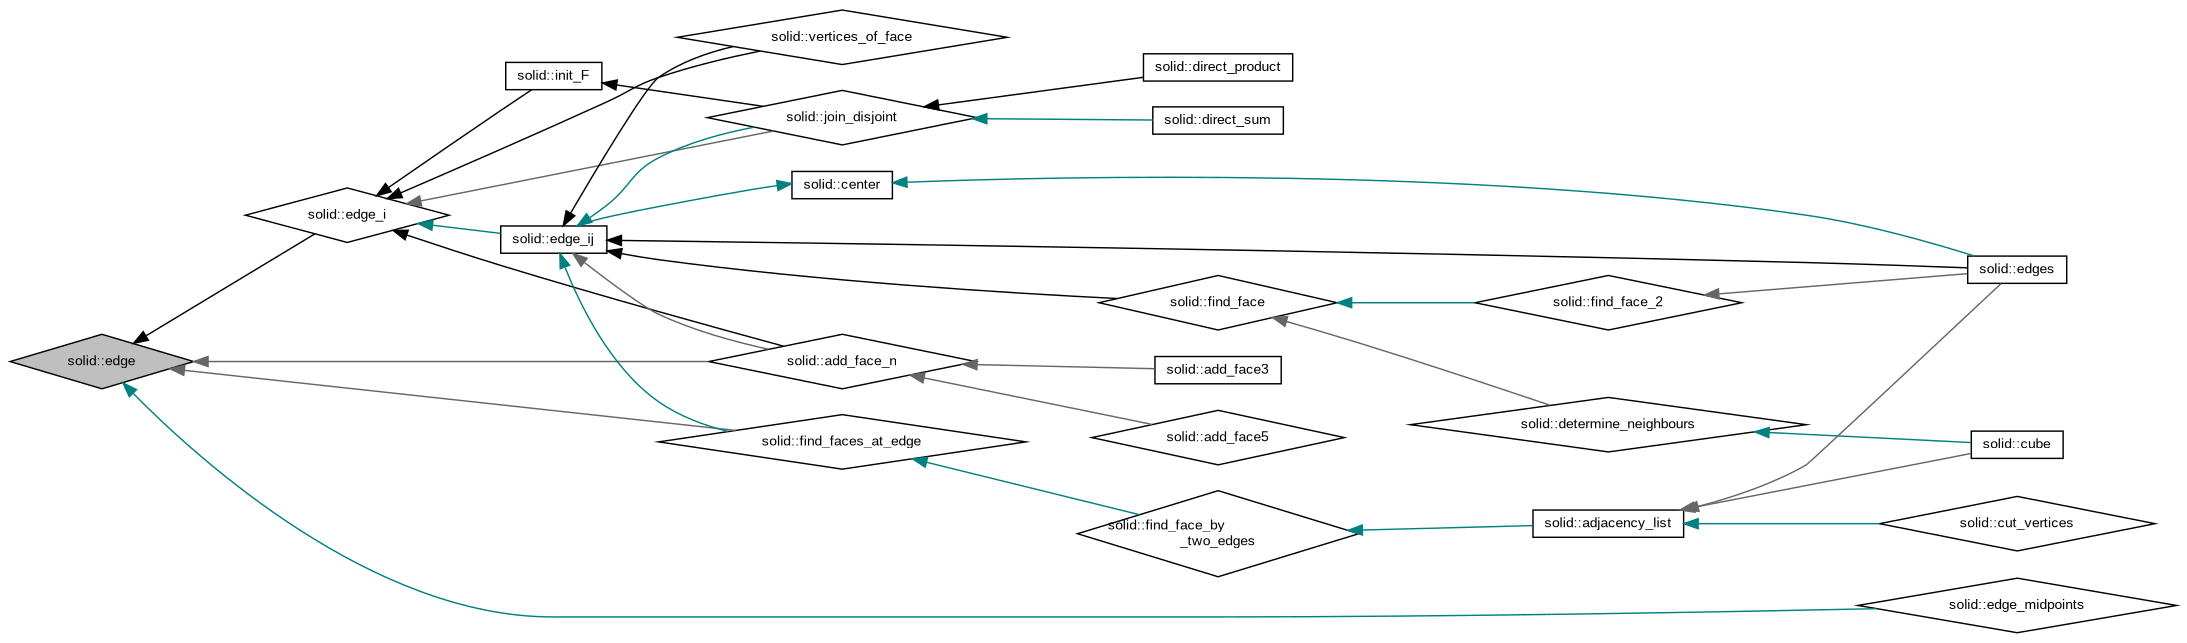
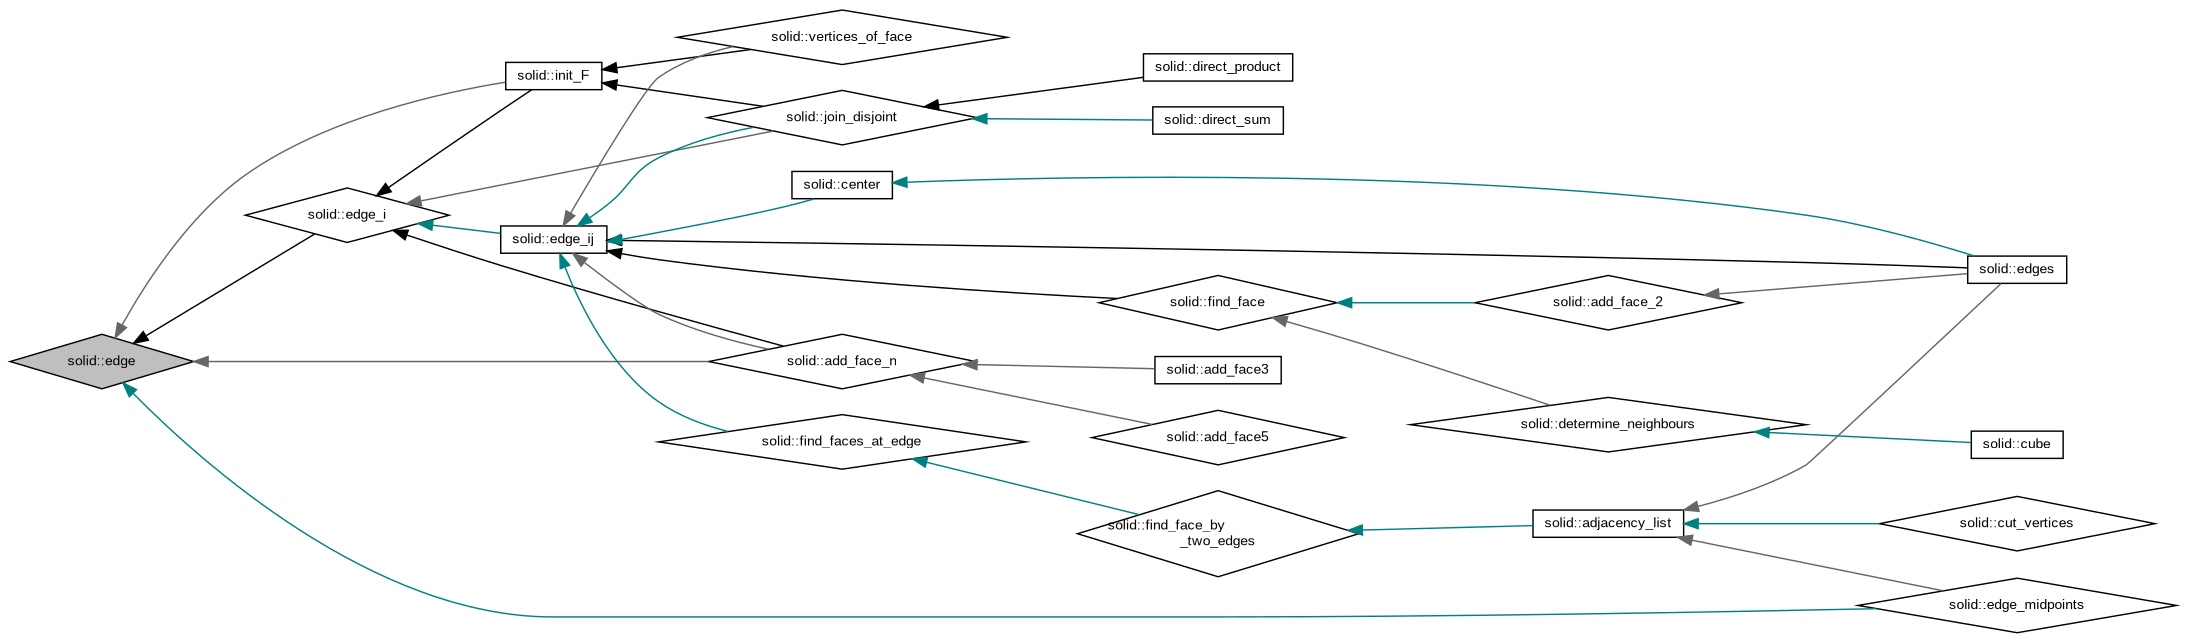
edge "solid::vertices_of_face" -> "solid::edge_ij": color black -> gray40
edge "solid::vertices_of_face" -> "solid::edge_i": now "solid::vertices_of_face" -> "solid::init_F"
edge "solid::edge_ij" -> "solid::center": reversed
node "solid::find_face_2": label "solid::find_face_2" -> "solid::add_face_2"
edge "solid::find_faces_at_edge" -> "solid::edge": now "solid::init_F" -> "solid::edge"
edge "solid::cube" -> "solid::adjacency_list": now "solid::edge_midpoints" -> "solid::adjacency_list"
